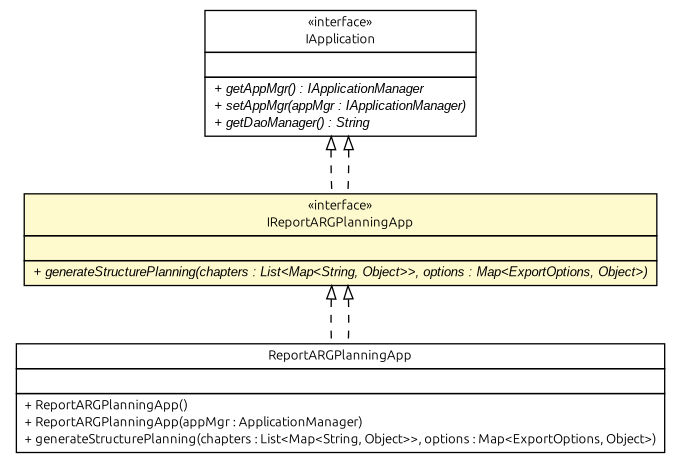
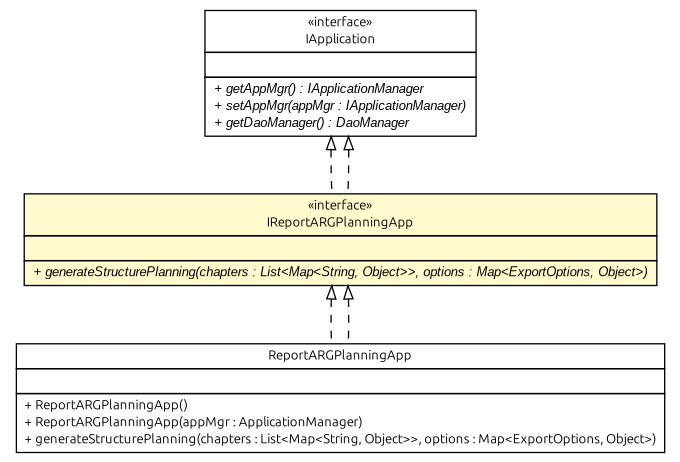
node "IApplication": text "+ getDaoManager() : String" -> "+ getDaoManager() : DaoManager"
